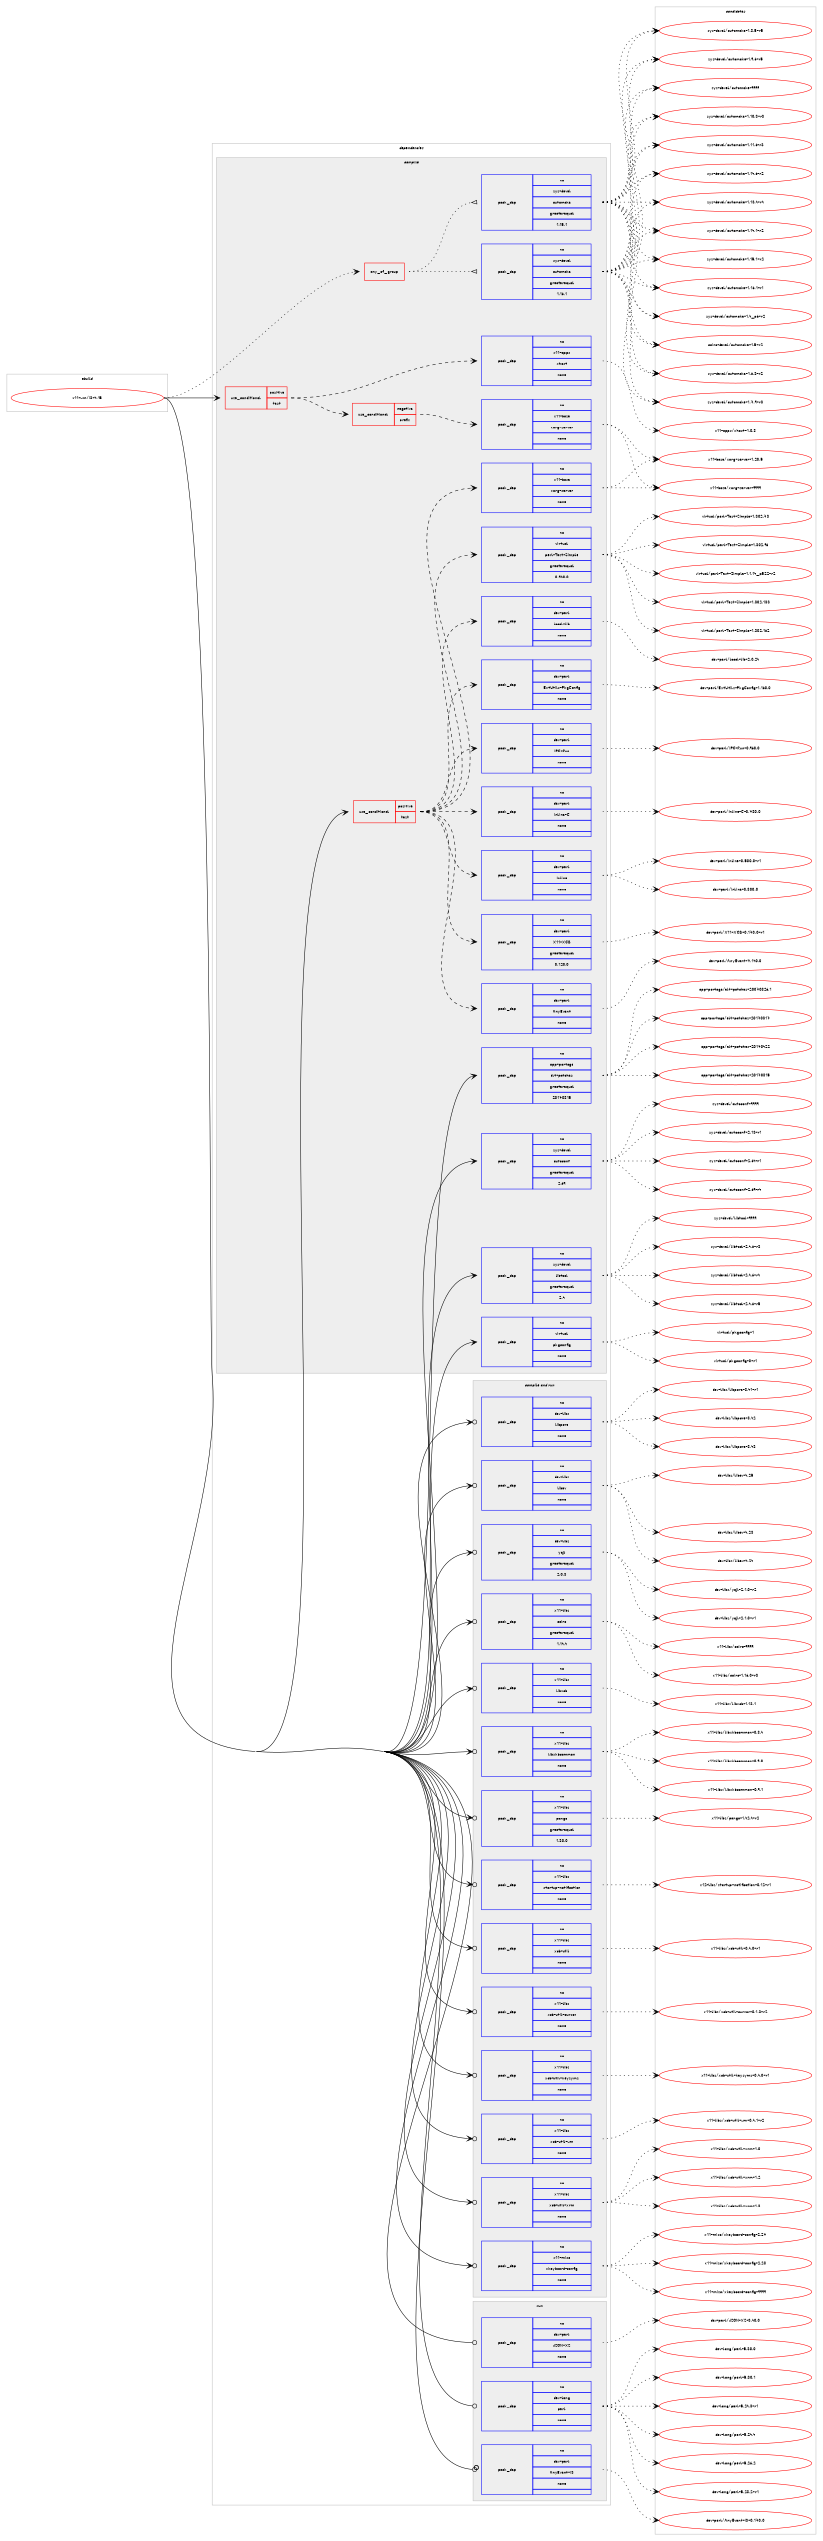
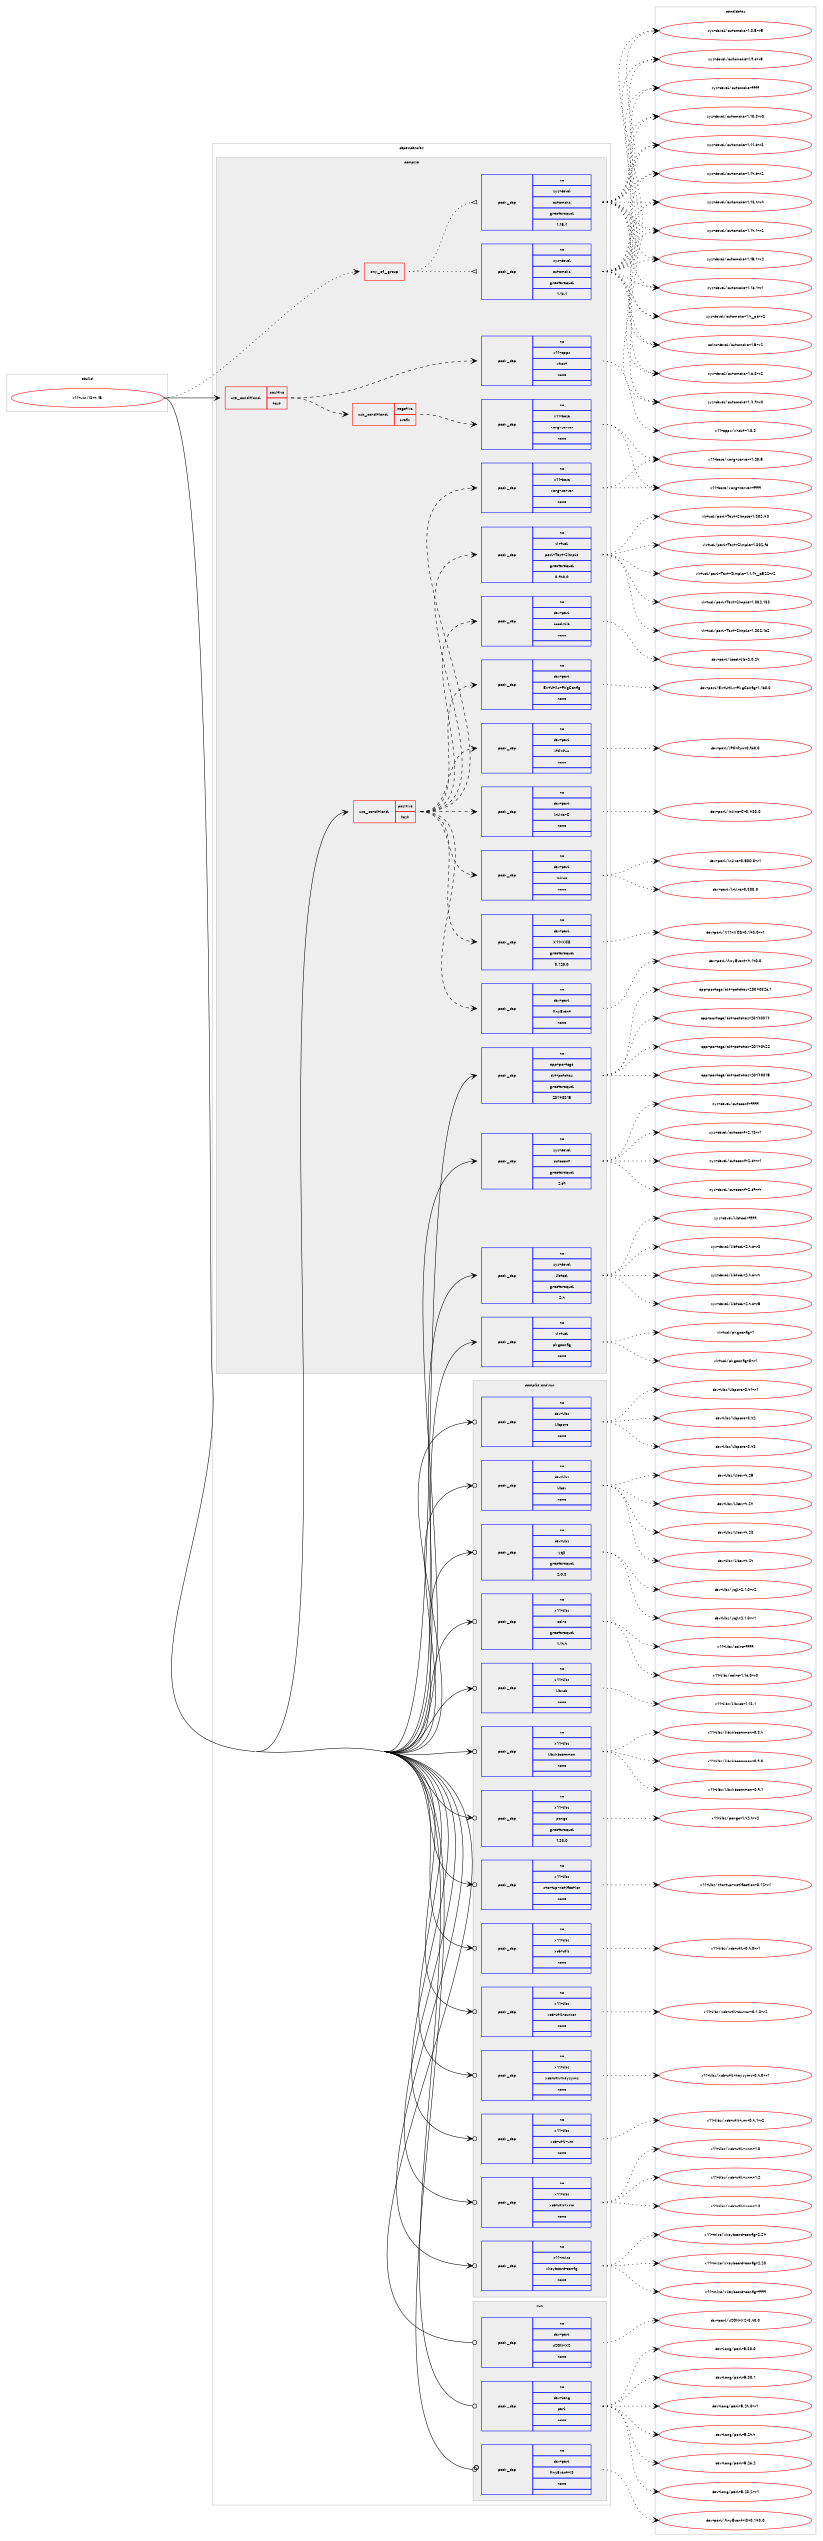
node "dev-libs/libev-4.27": added
node "x12-libs/startup-notification-0.12-r1": label "x12-libs/startup-notification-0.12-r1" -> "x11-libs/startup-notification-0.12-r1"
